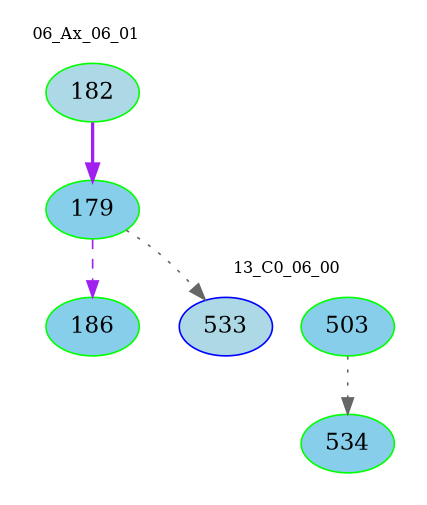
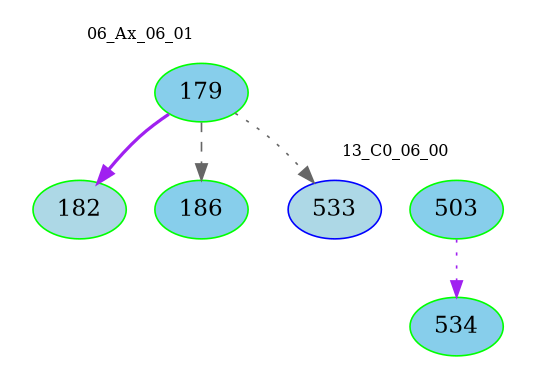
edge "182" -> "179": reversed
edge "179" -> "186": color purple -> gray40
edge "503" -> "534": color gray40 -> purple
